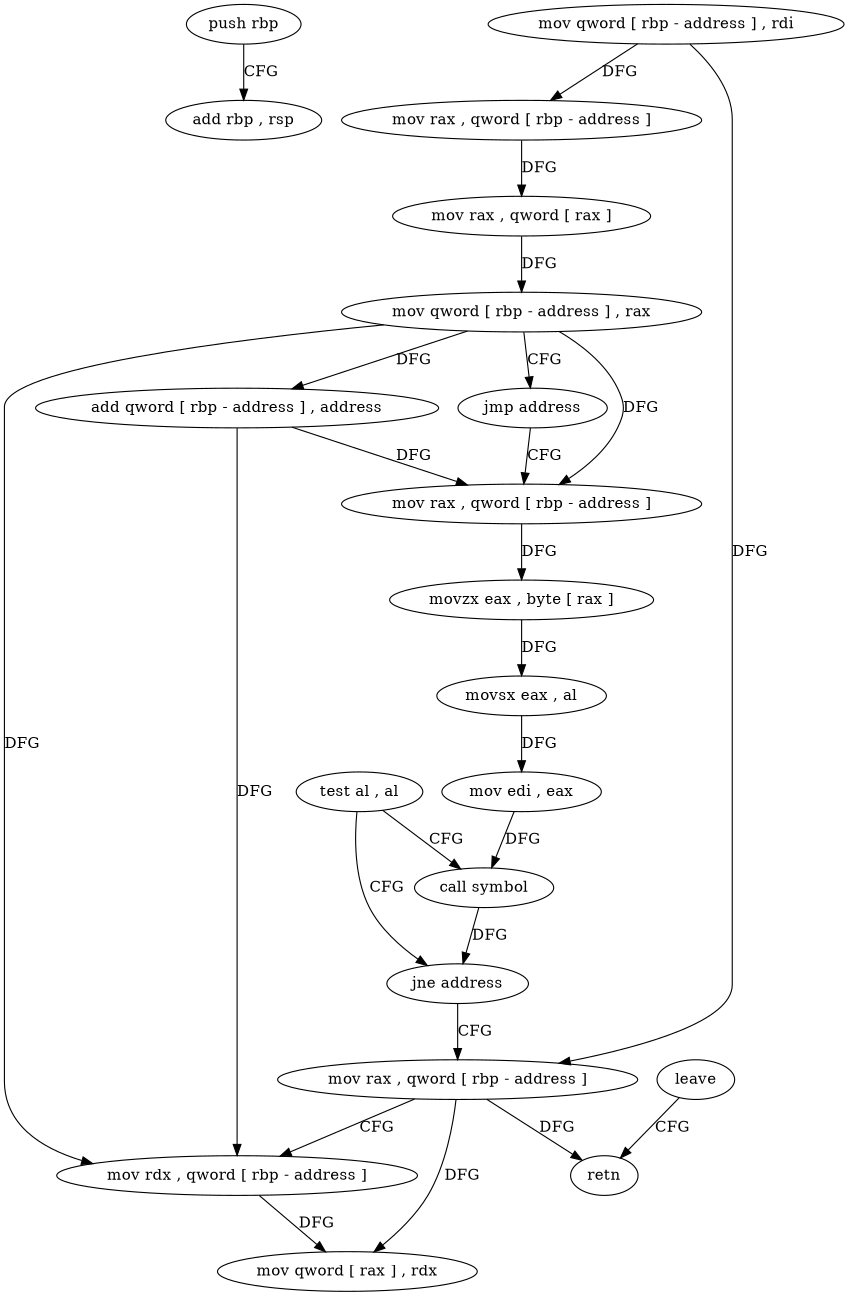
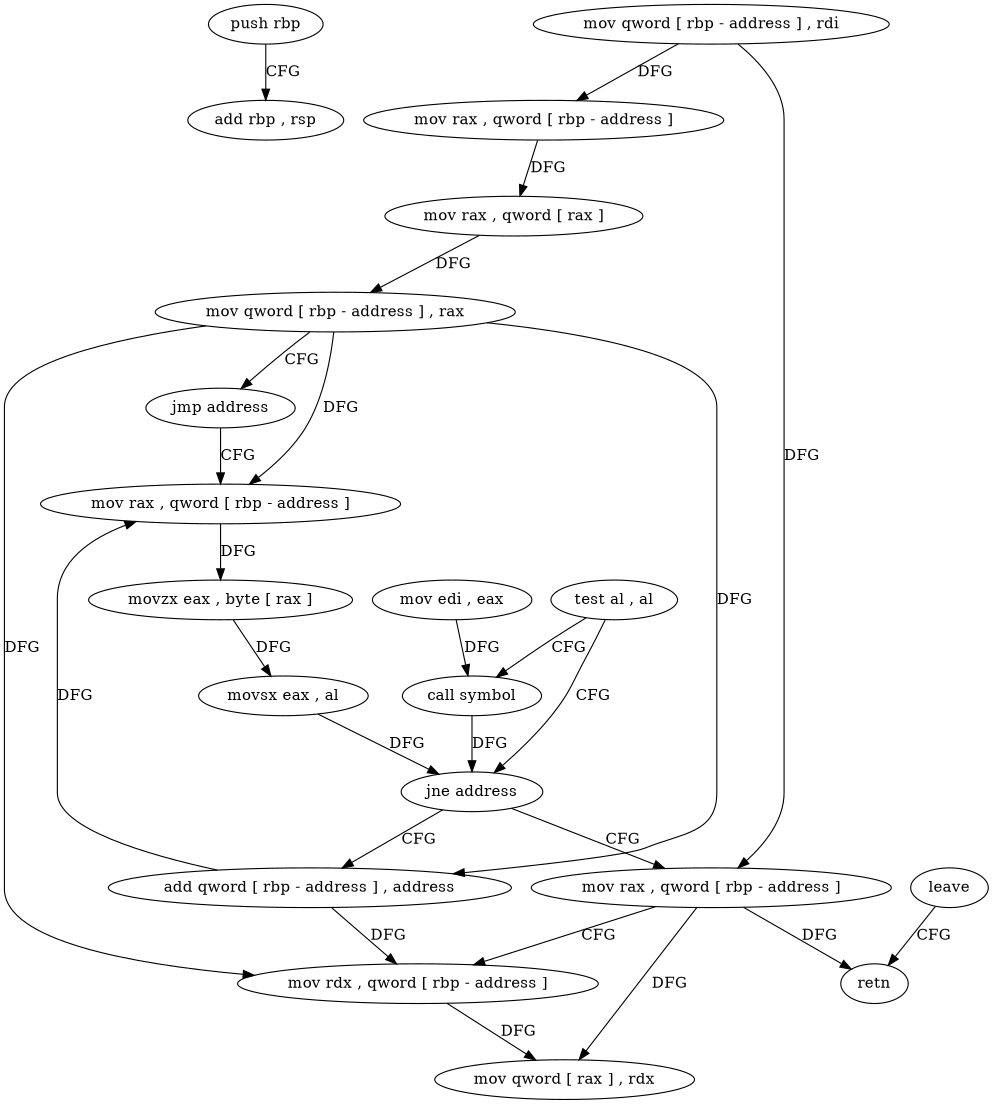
edge "movsx eax , al" -> "mov edi , eax": now "movsx eax , al" -> "jne address"
edge "jne address" -> "add qword [ rbp - address ] , address": added, label "CFG"
